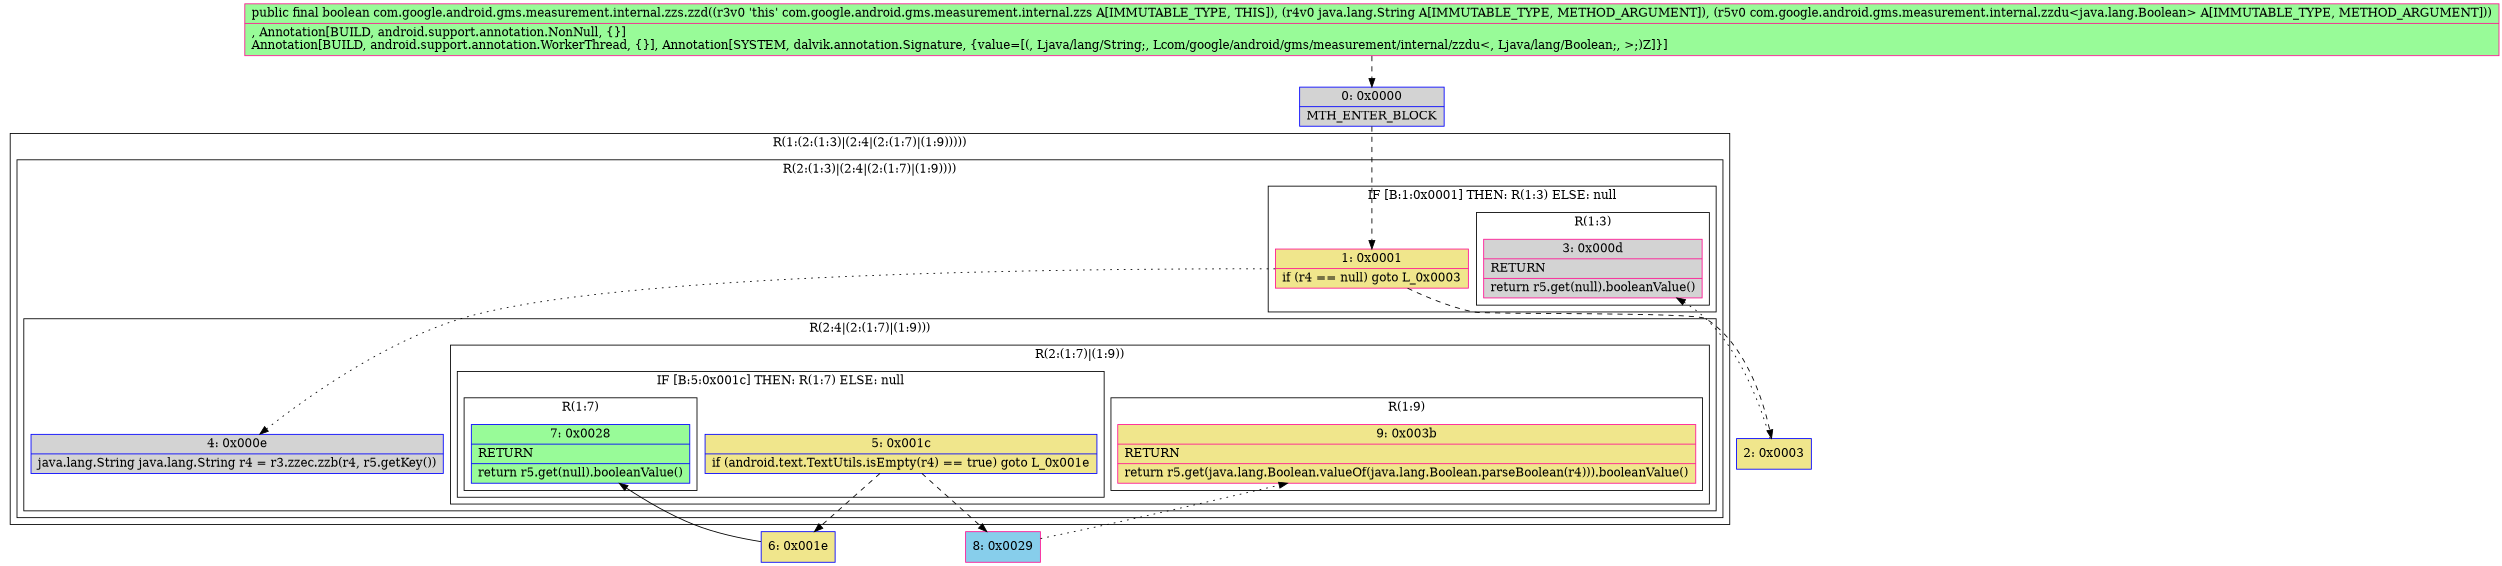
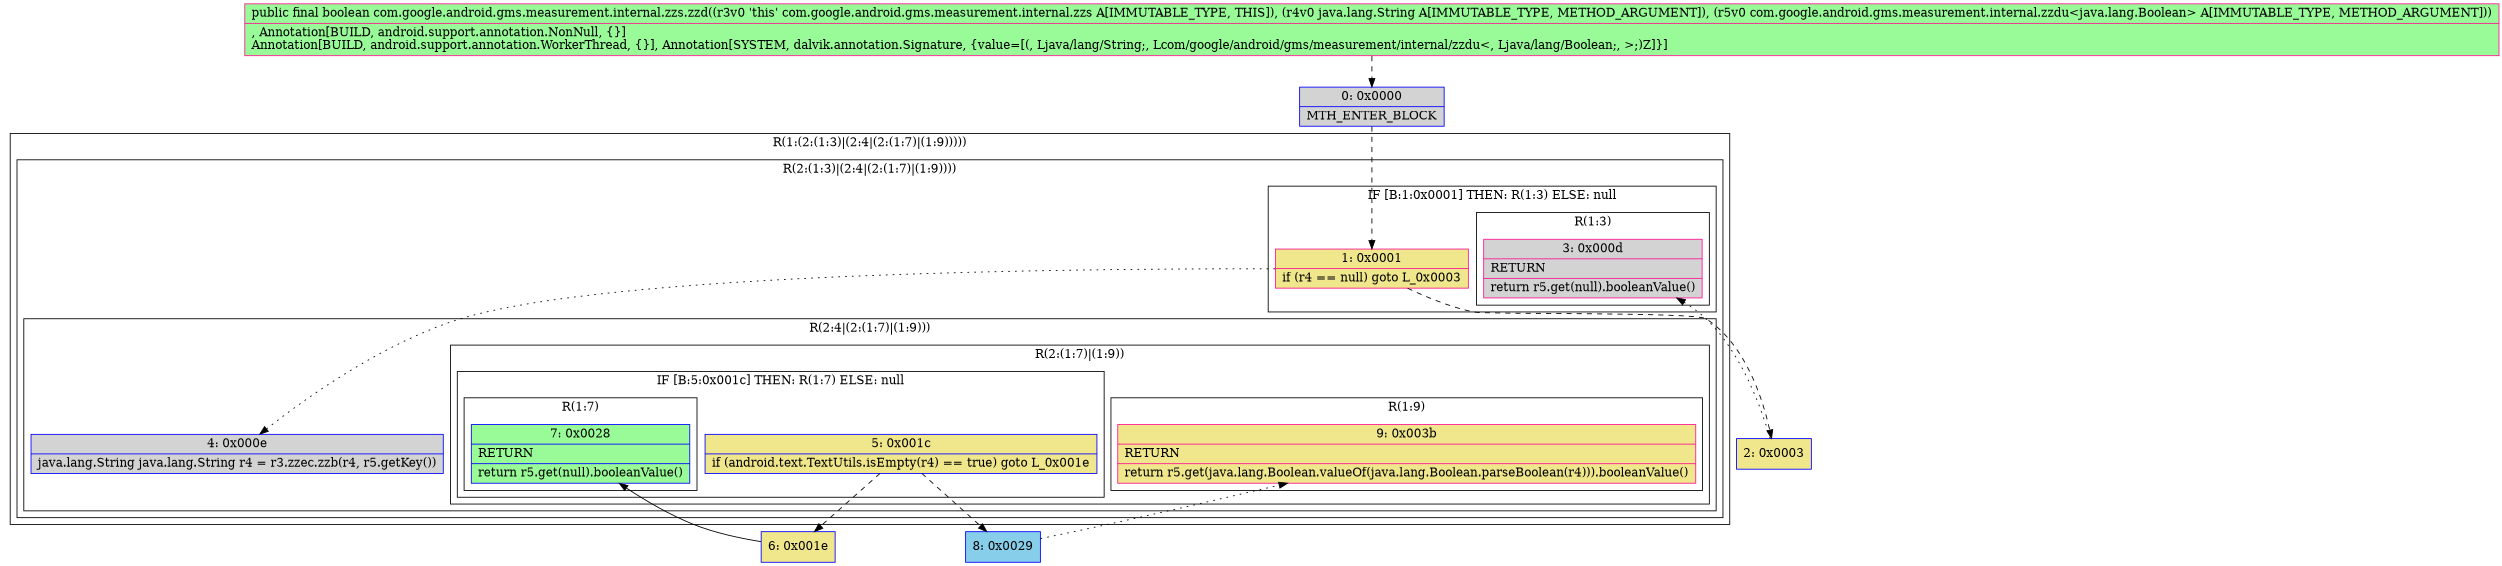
node "8: 0x0029": color deeppink -> blue
